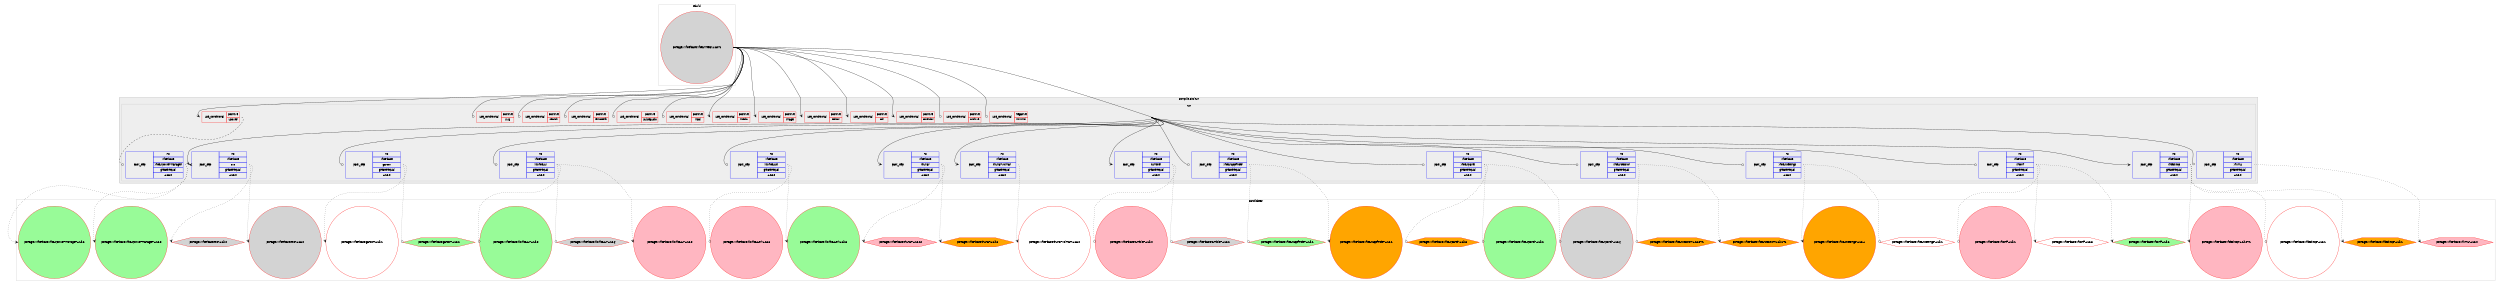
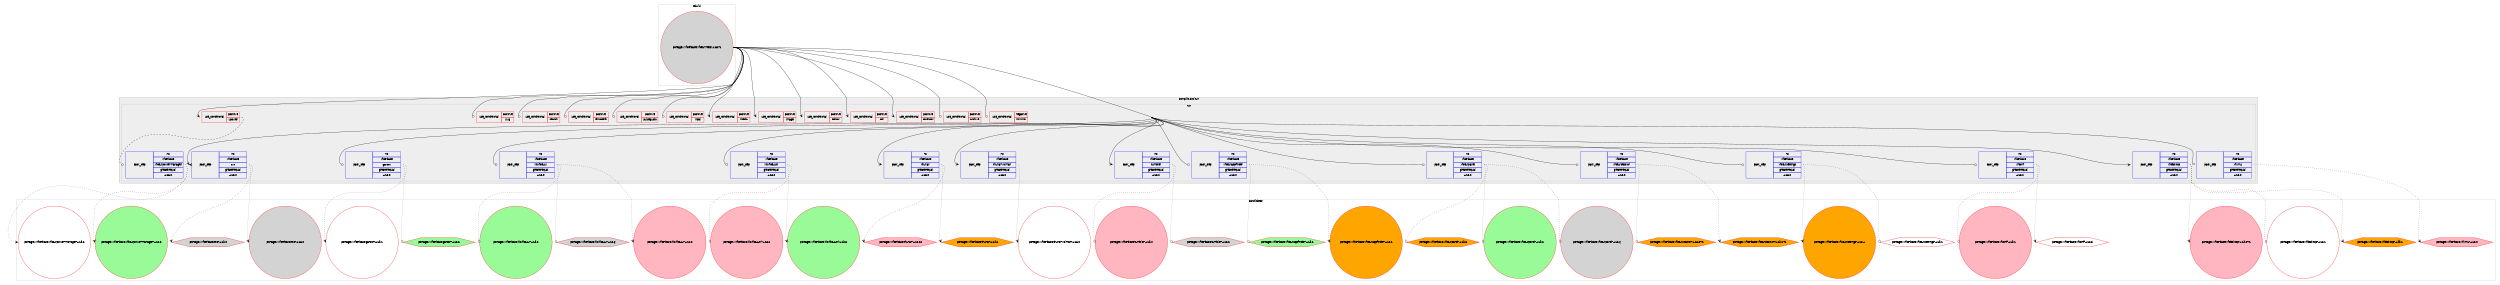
node "portage://xfce-base/xfce4-power-manager-4.19.2": fillcolor palegreen -> white
node "portage://xfce-base/xfconf-4.19.2": removed
node "portage://xfce-base/xfdesktop-4.19.1": label "portage://xfce-base/xfdesktop-4.19.1" -> "portage://xfce-base/xfdesktop-4.99.1"
